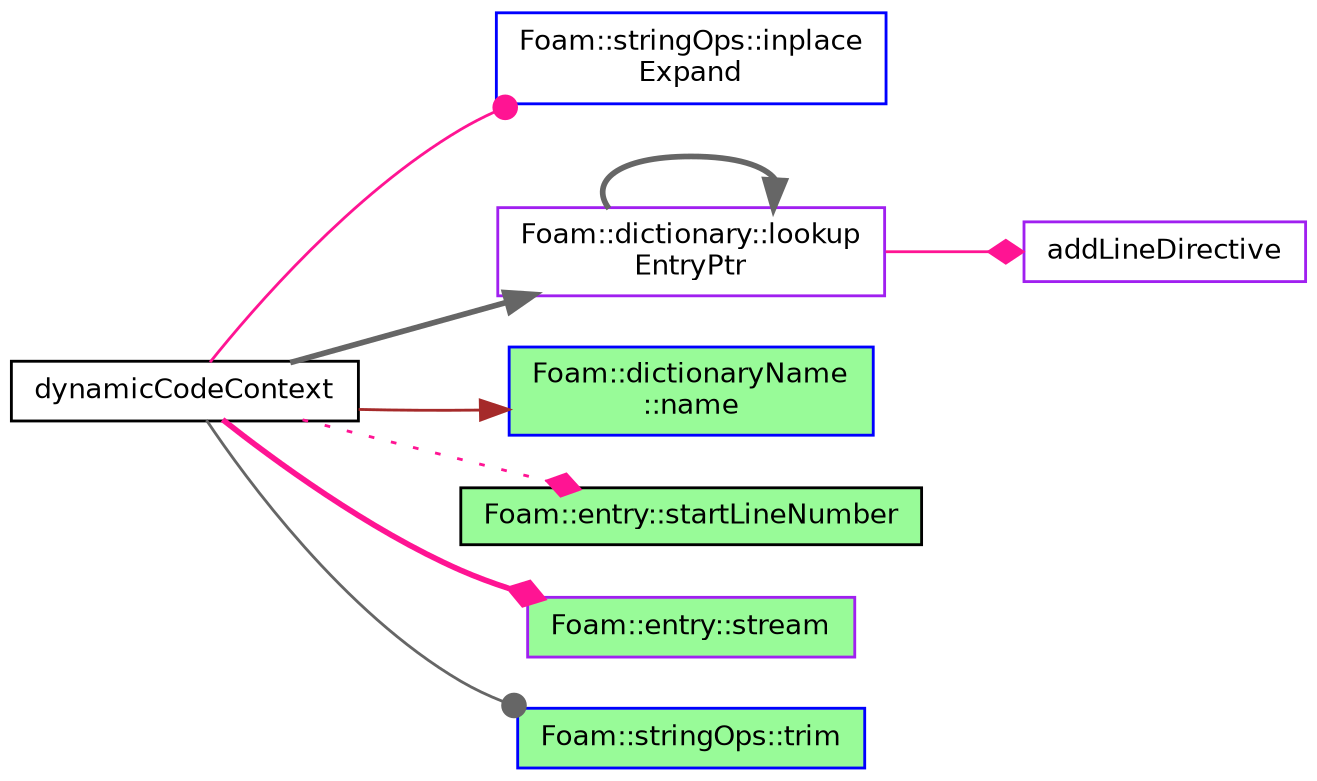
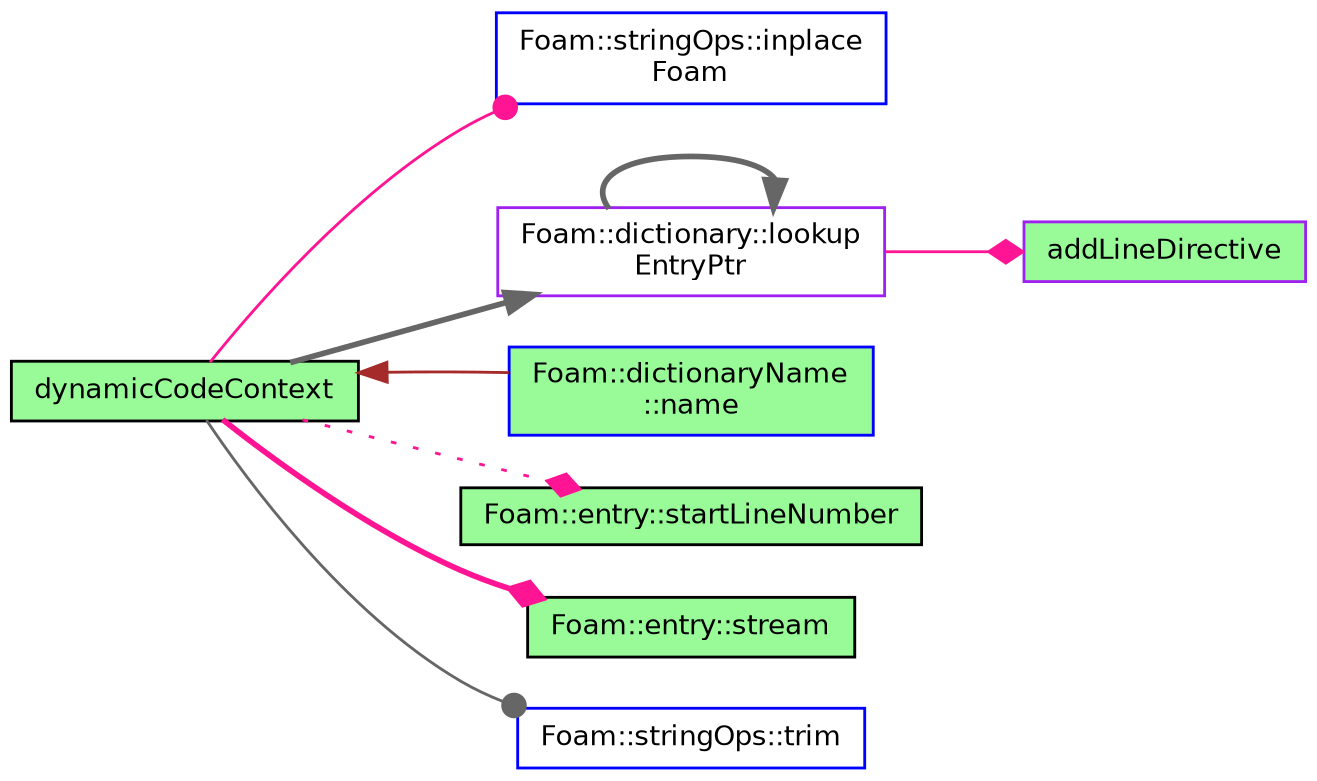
node "Foam::stringOps::inplace Expand": label "Foam::stringOps::inplace Expand" -> "Foam::stringOps::inplace Foam"
node "addLineDirective": fillcolor white -> palegreen
node "dynamicCodeContext": fillcolor white -> palegreen
edge "dynamicCodeContext" -> "Foam::dictionaryName ::name": reversed
node "Foam::entry::stream": color purple -> black
node "Foam::stringOps::trim": fillcolor palegreen -> white
